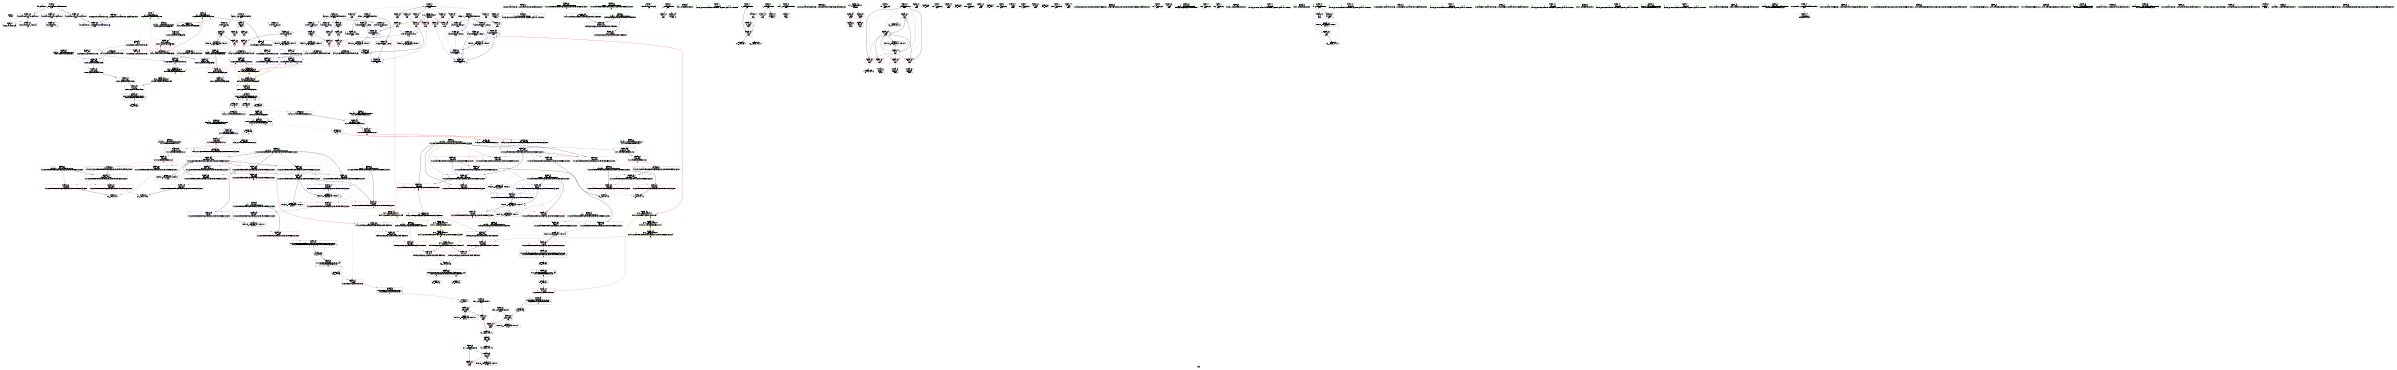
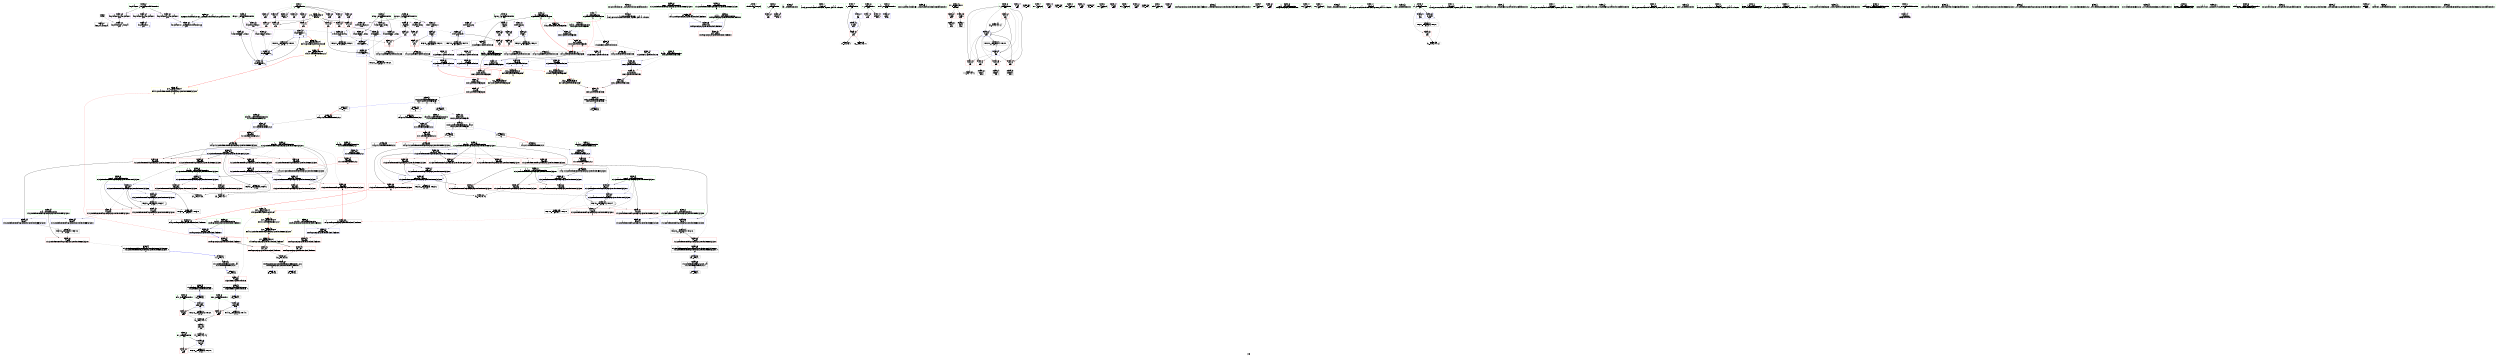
node "NodeID: 3": removed
node "NodeID: 134": removed
edge "NodeID: 243" -> "NodeID: 183": color red -> black
edge "NodeID: 185" -> "NodeID: 243": reversed
node "NodeID: 359": removed
node "NodeID: 175": removed
